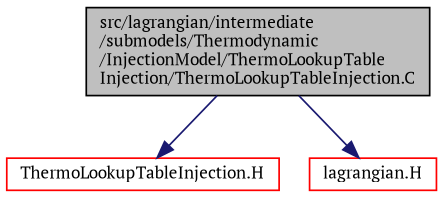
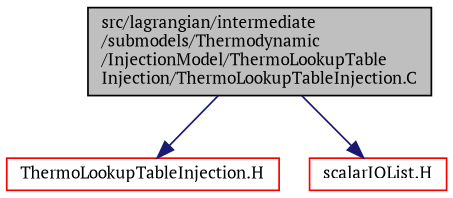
node "lagrangian.H": label "lagrangian.H" -> "scalarIOList.H"
